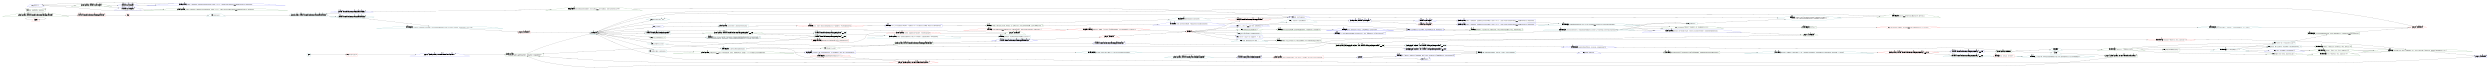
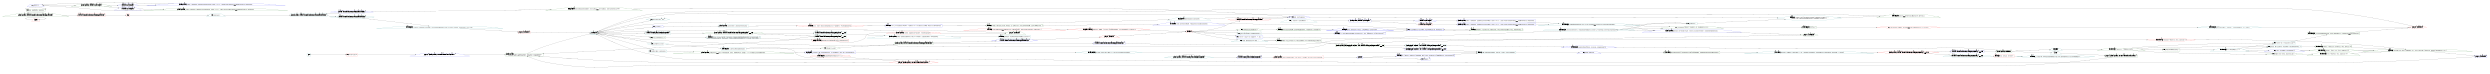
node "You: “夫人，这不太一样——我是个警察，我*需要*进去。”": removed
